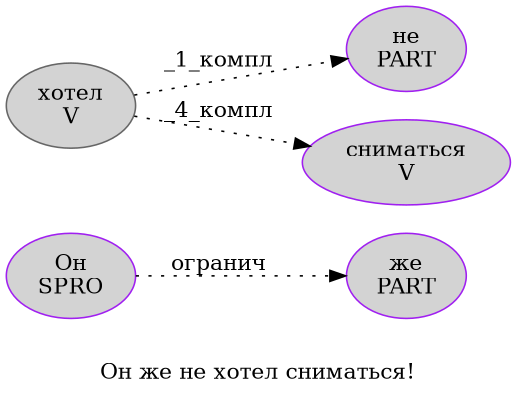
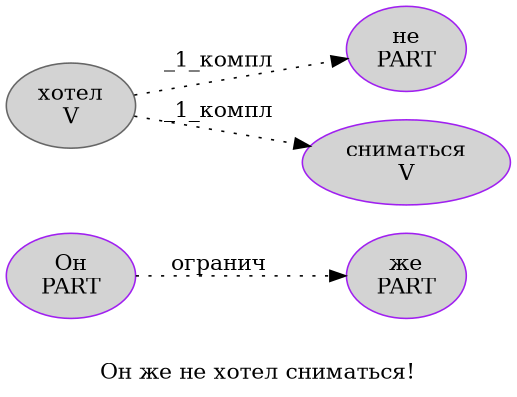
edge "хотел V" -> "сниматься V": label "_4_компл" -> "_1_компл"
node "Он SPRO": label "Он SPRO" -> "Он PART"
